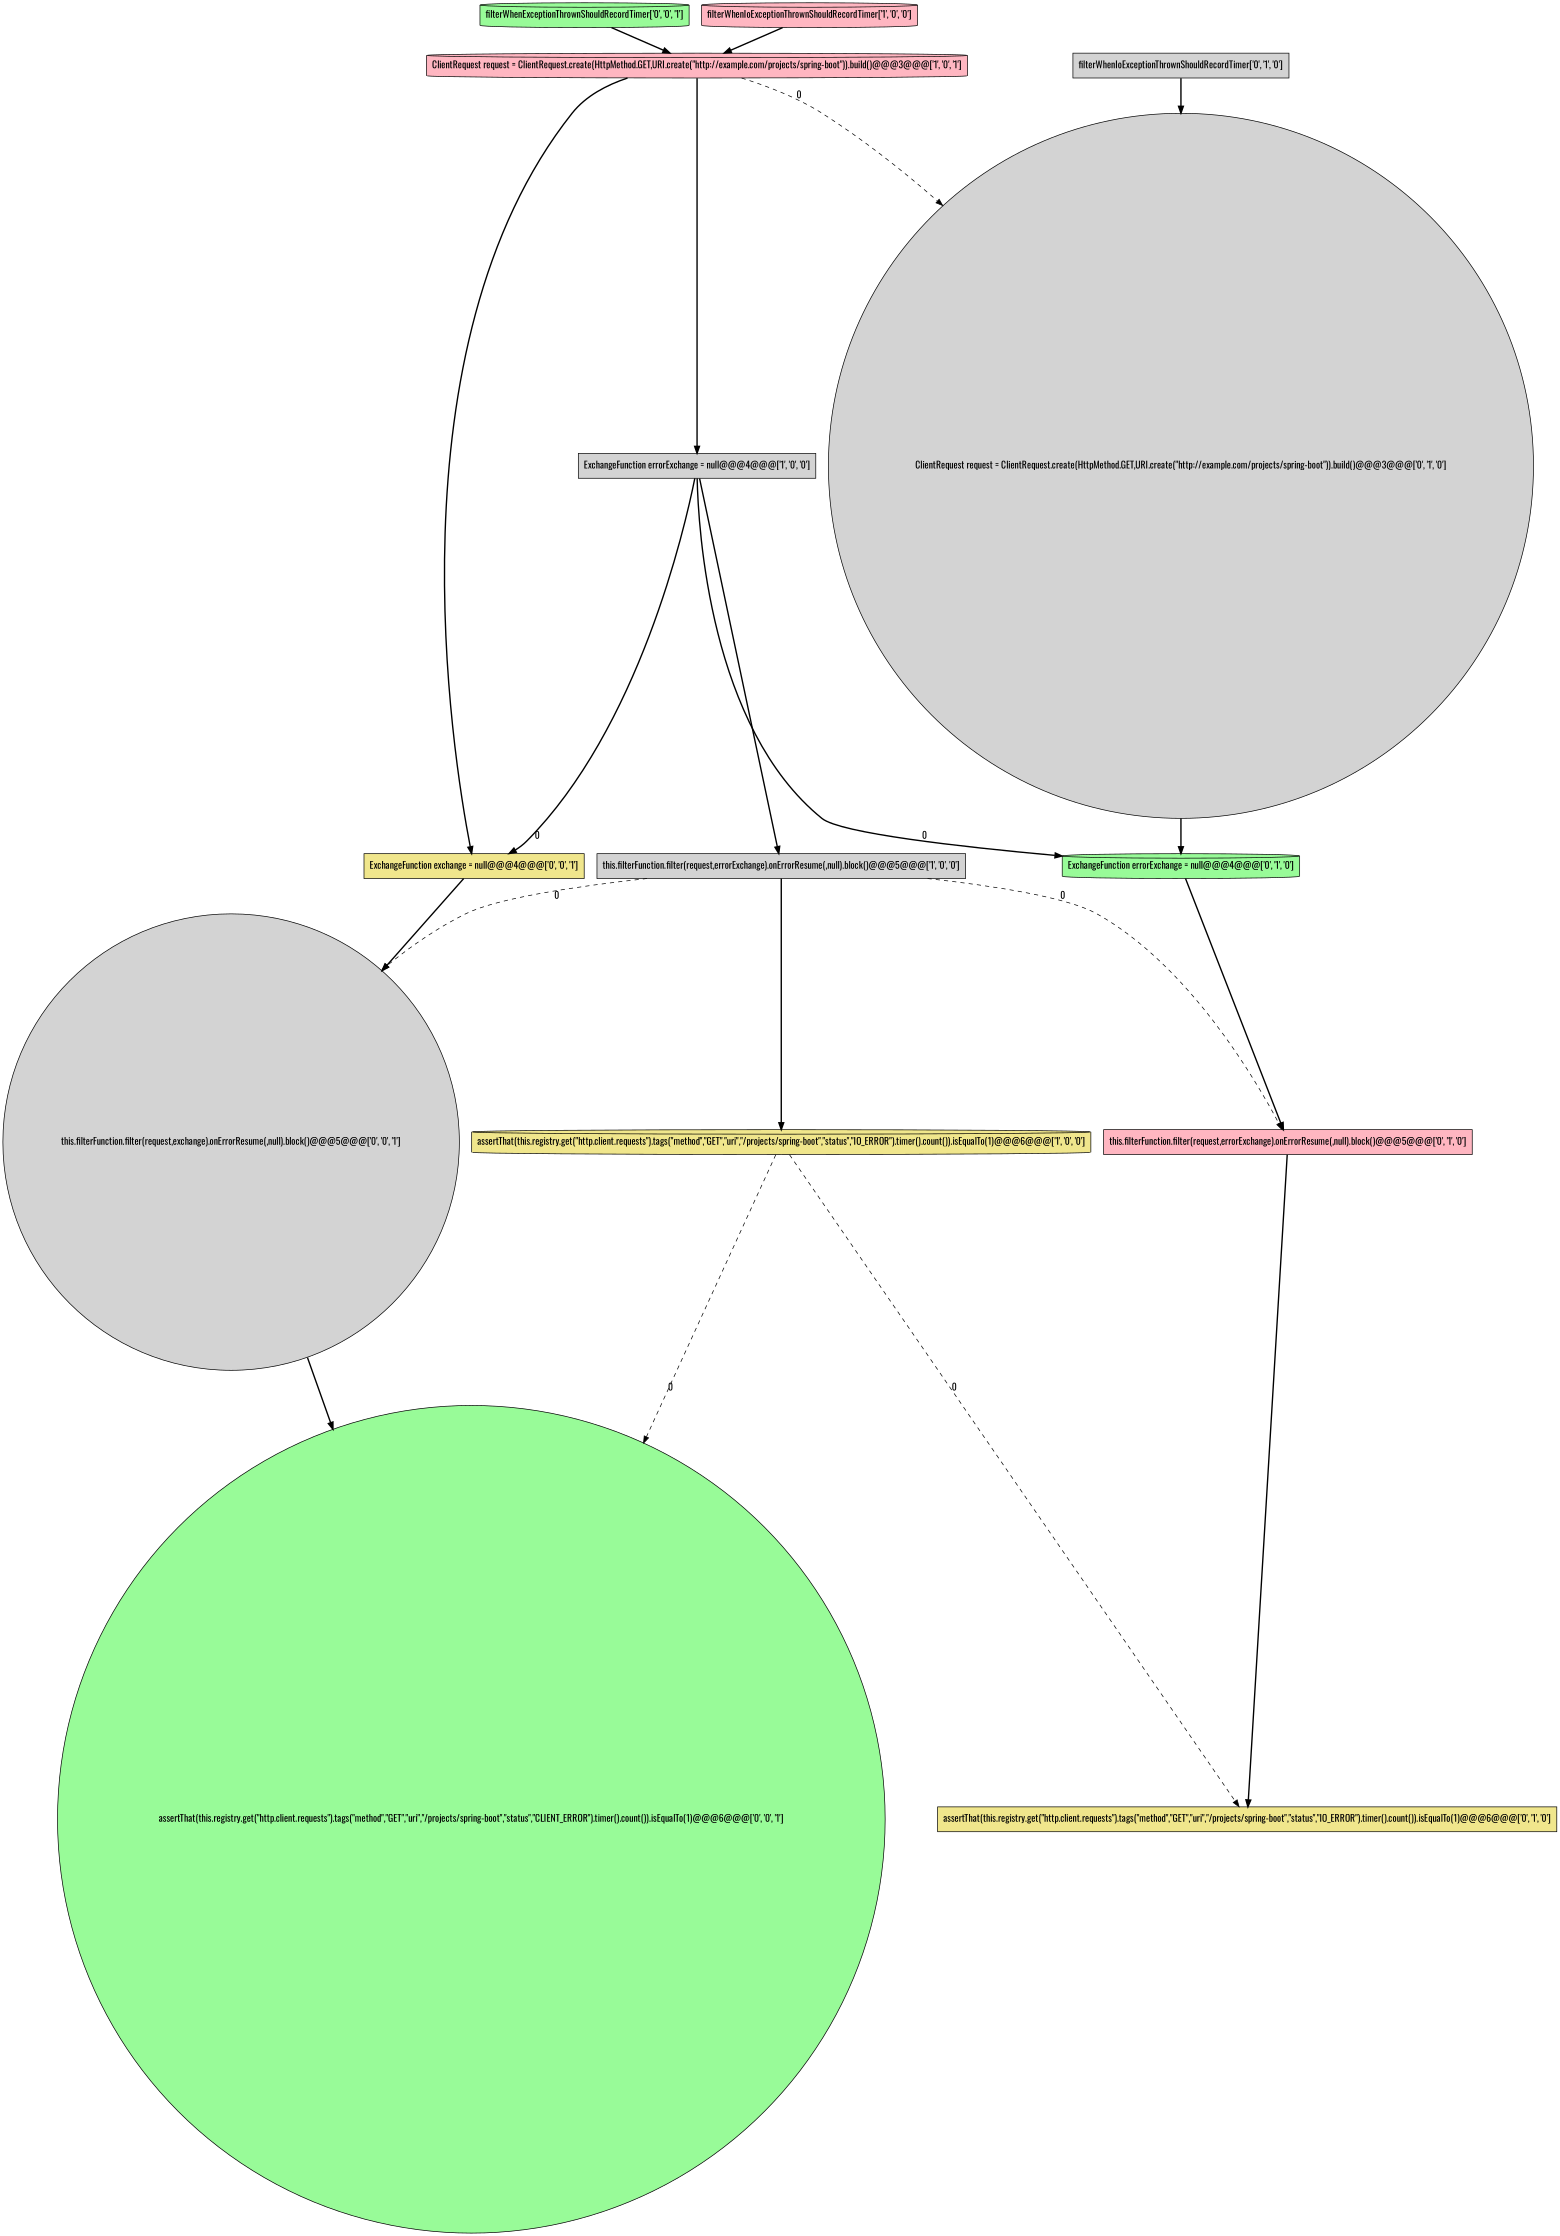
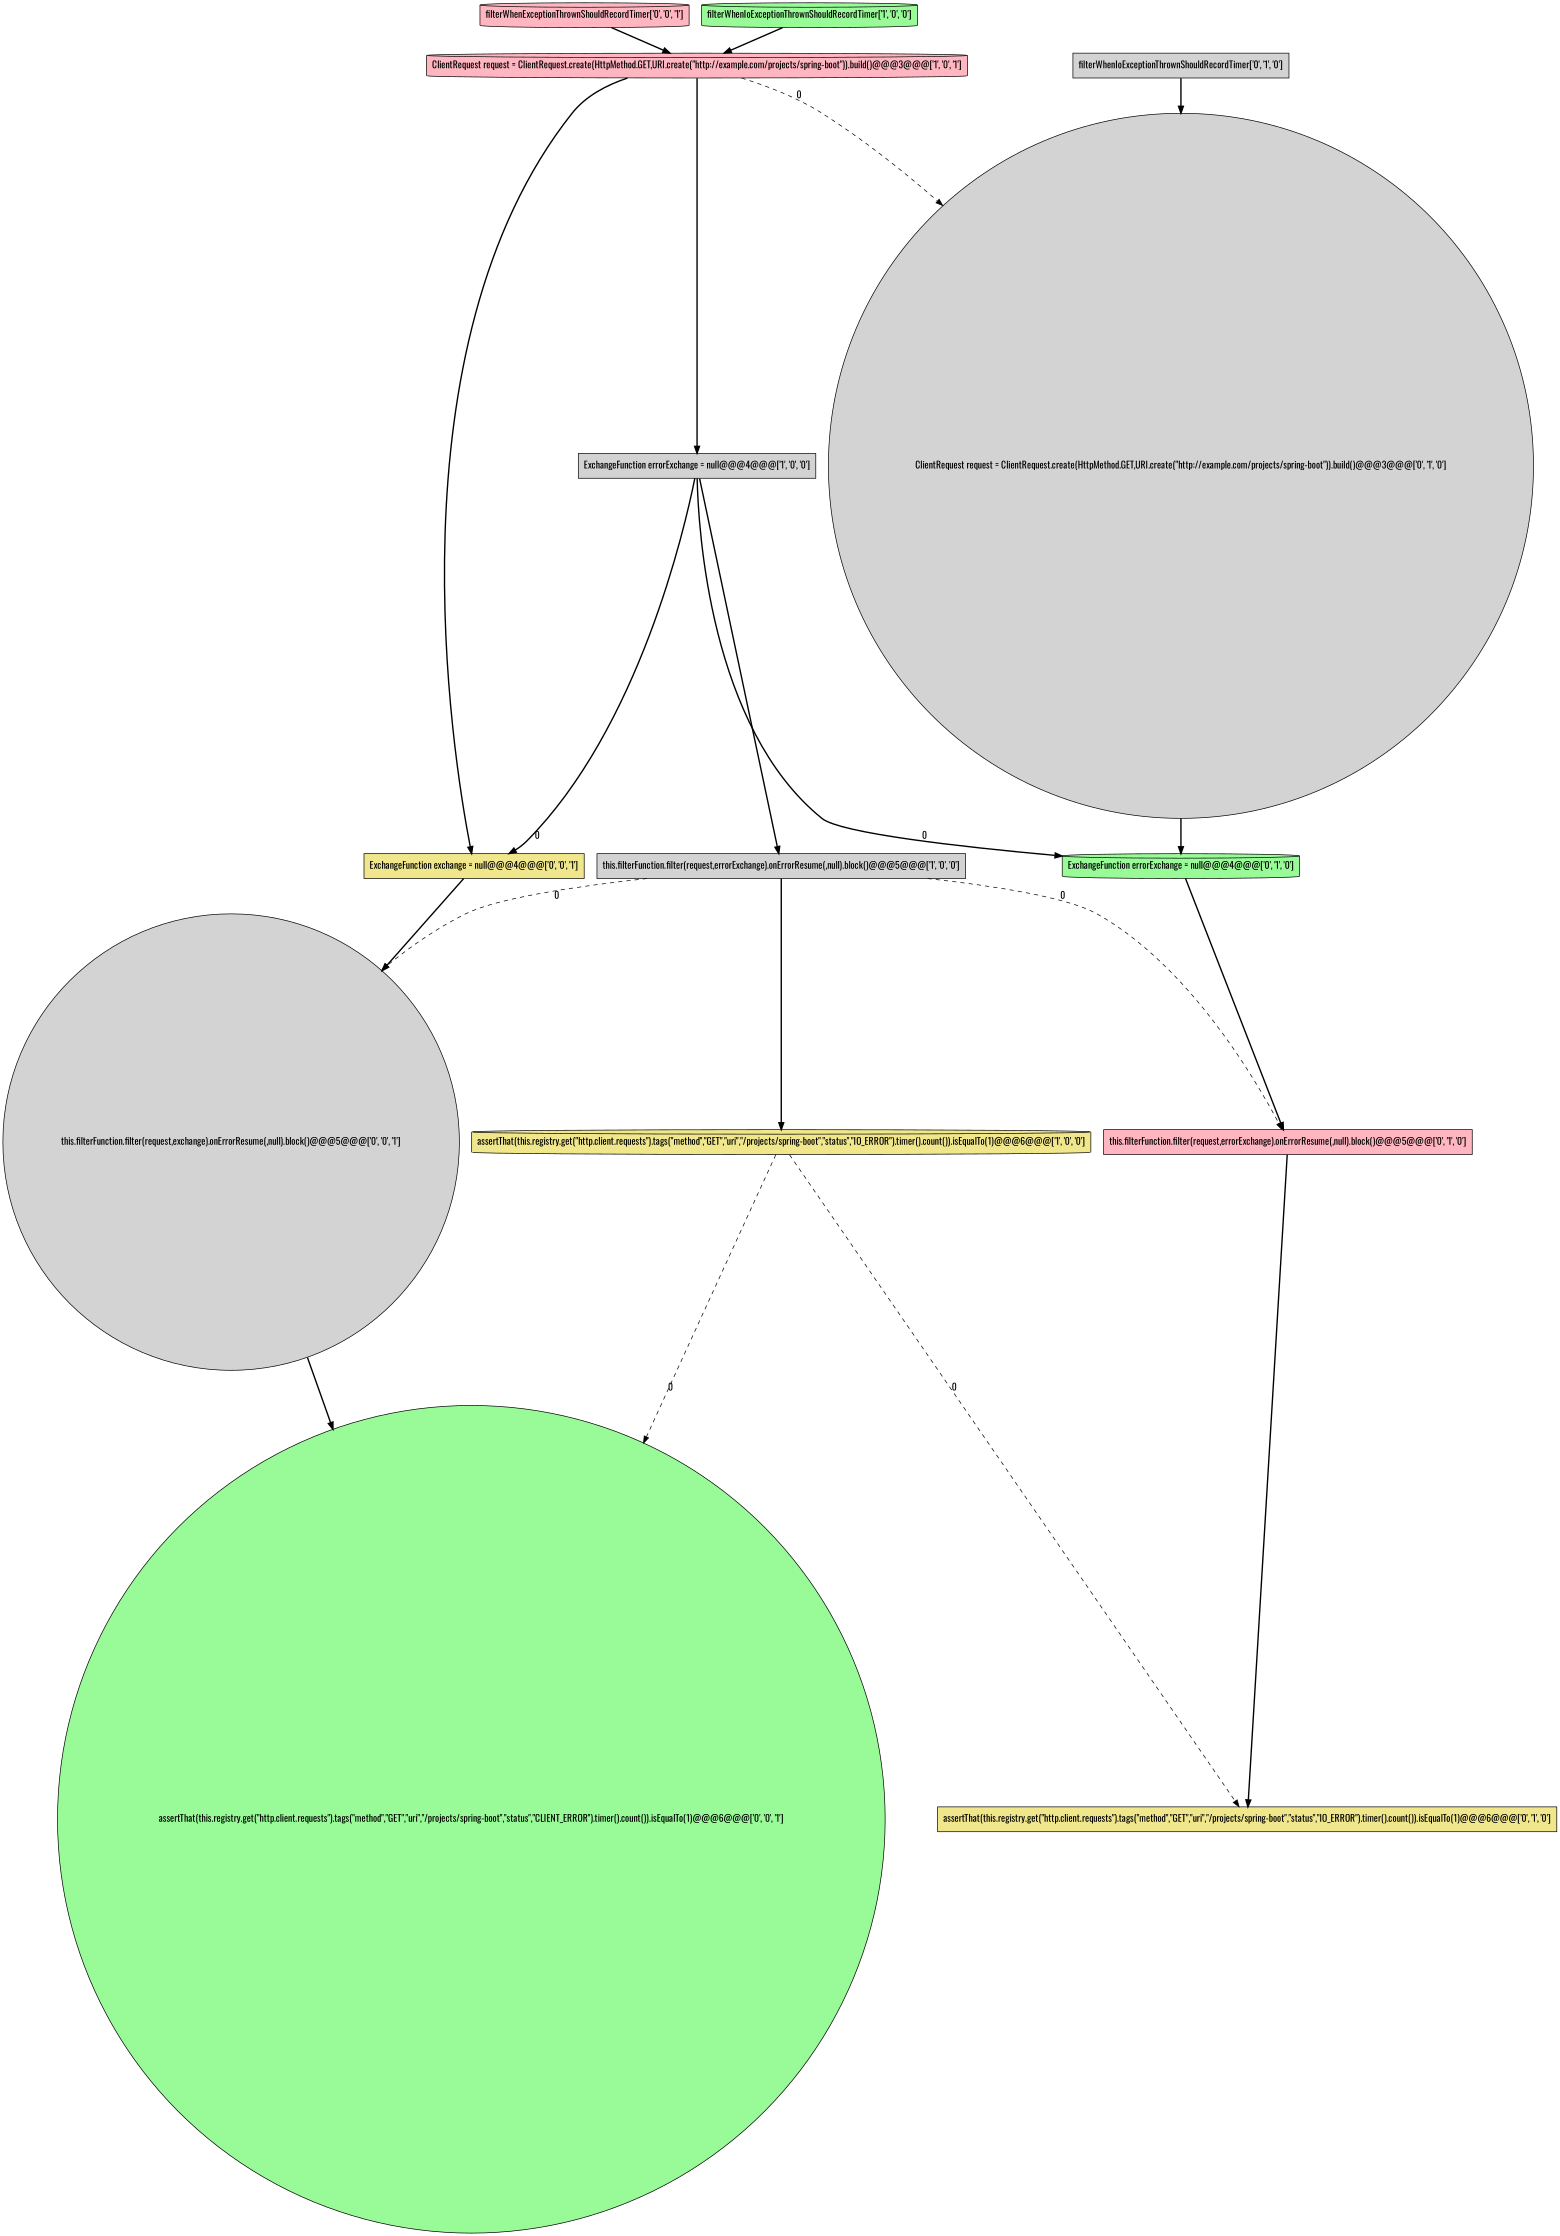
node "filterWhenExceptionThrownShouldRecordTimer['0', '0', '1']": fillcolor palegreen -> lightpink
node "filterWhenIoExceptionThrownShouldRecordTimer['1', '0', '0']": fillcolor lightpink -> palegreen
